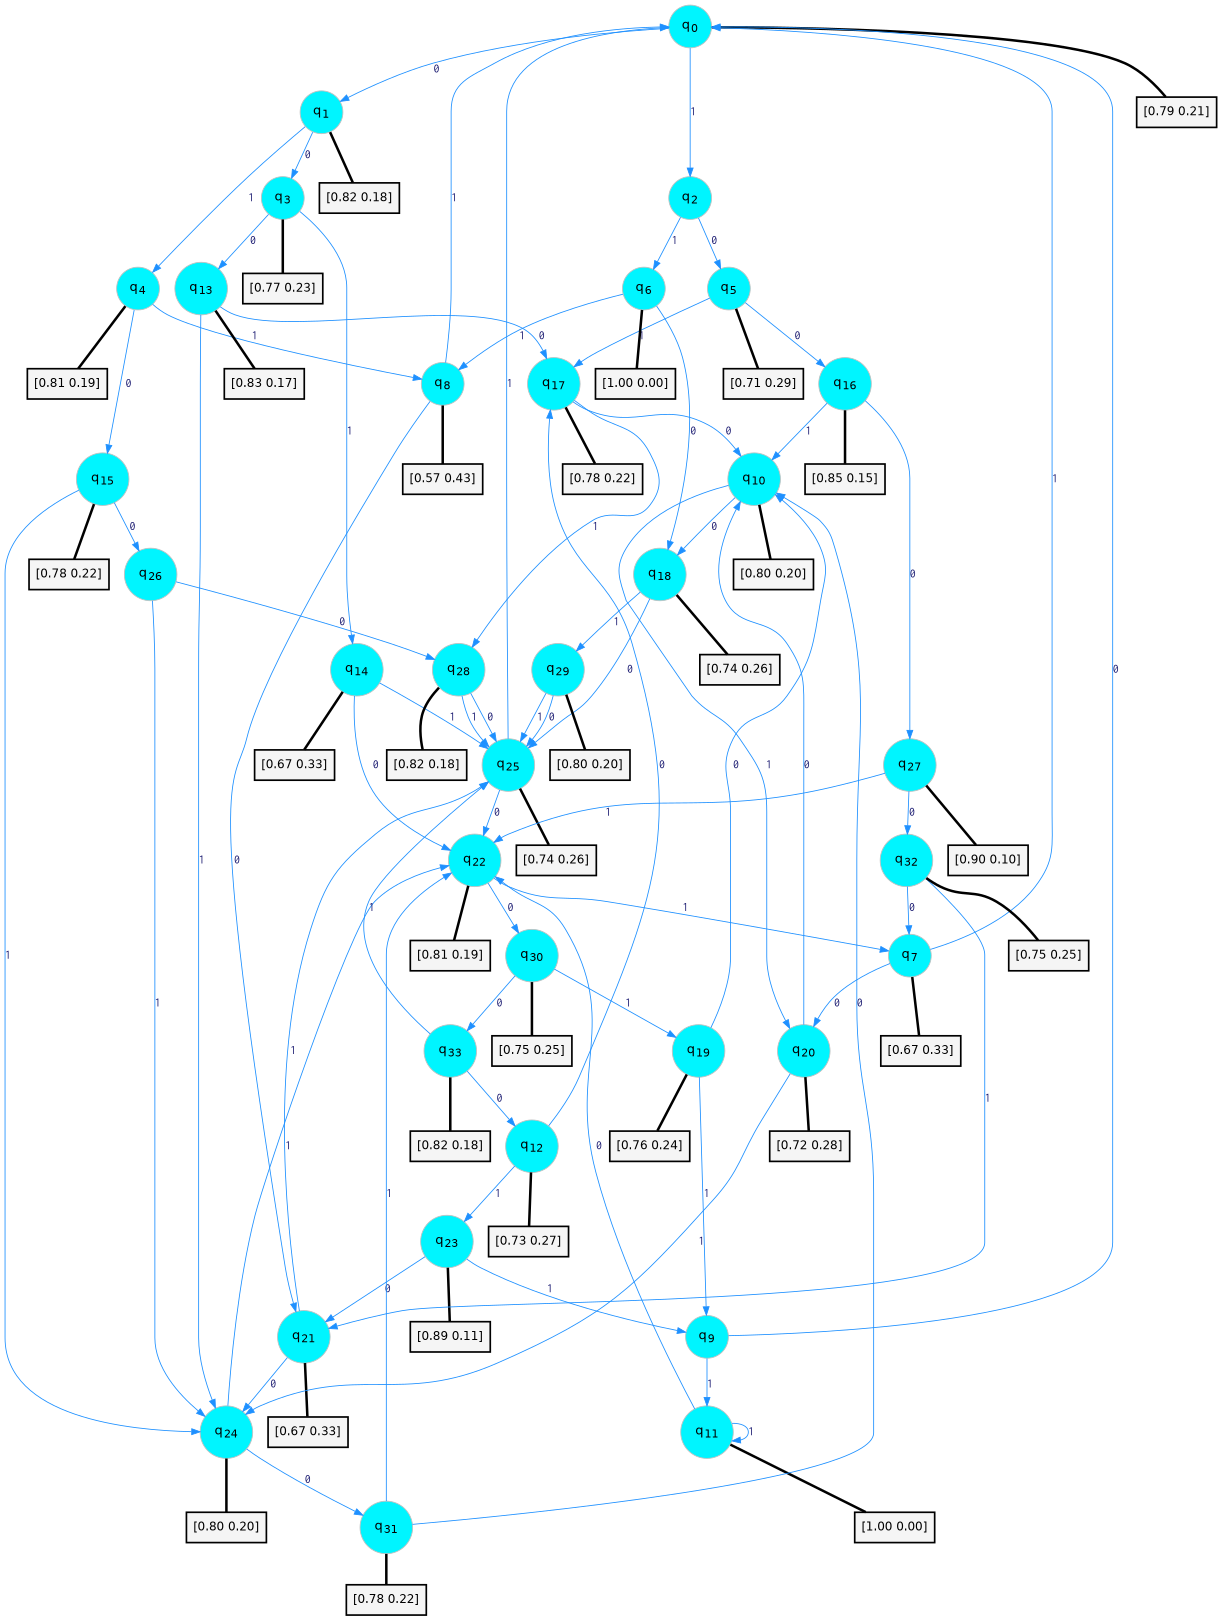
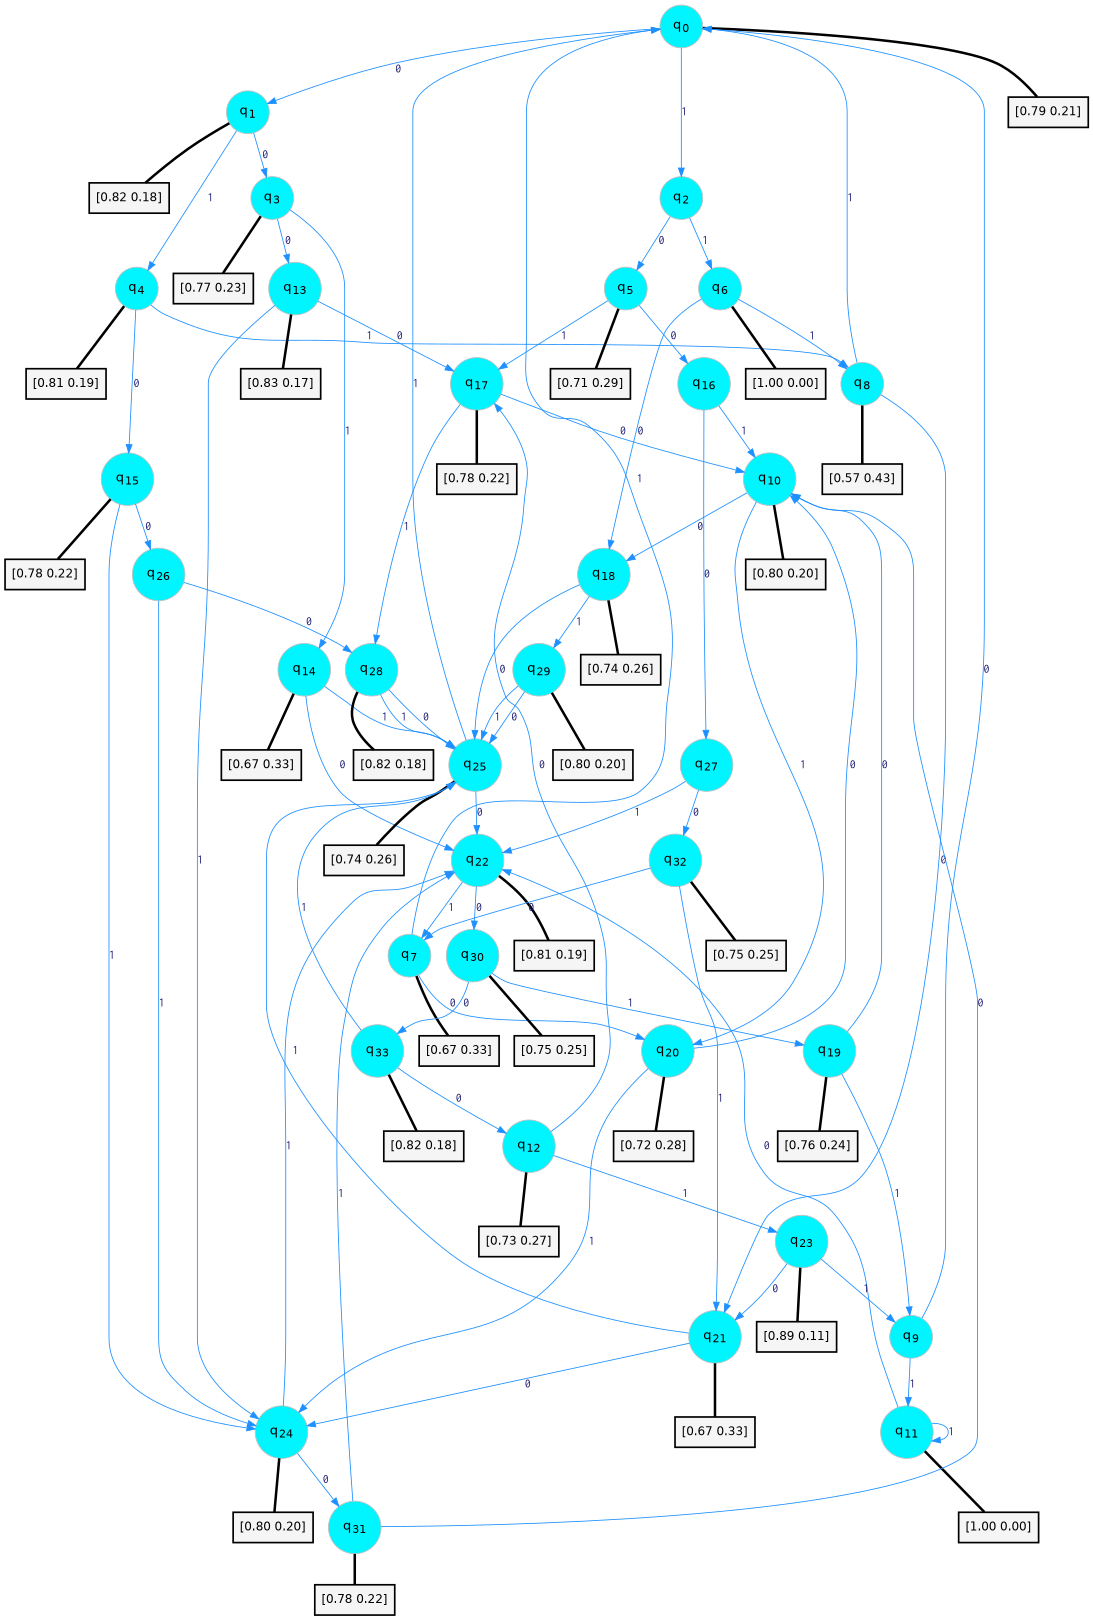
node "[0.85 0.15]": removed
node "[0.90 0.10]": removed
